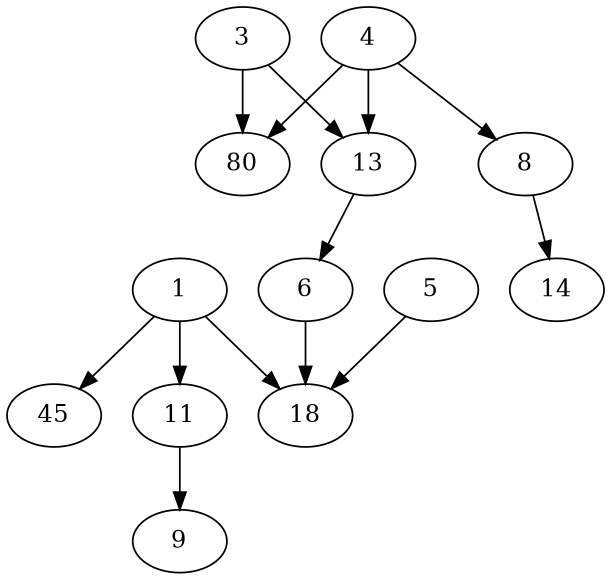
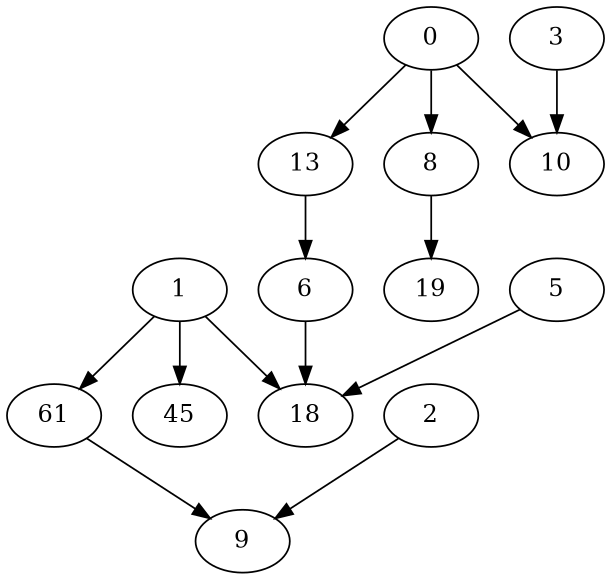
node "4": label "4" -> "0"
edge "3" -> "13": removed
node "80": label "80" -> "10"
node "14": label "14" -> "19"
node "11": label "11" -> "61"
node "2": added
